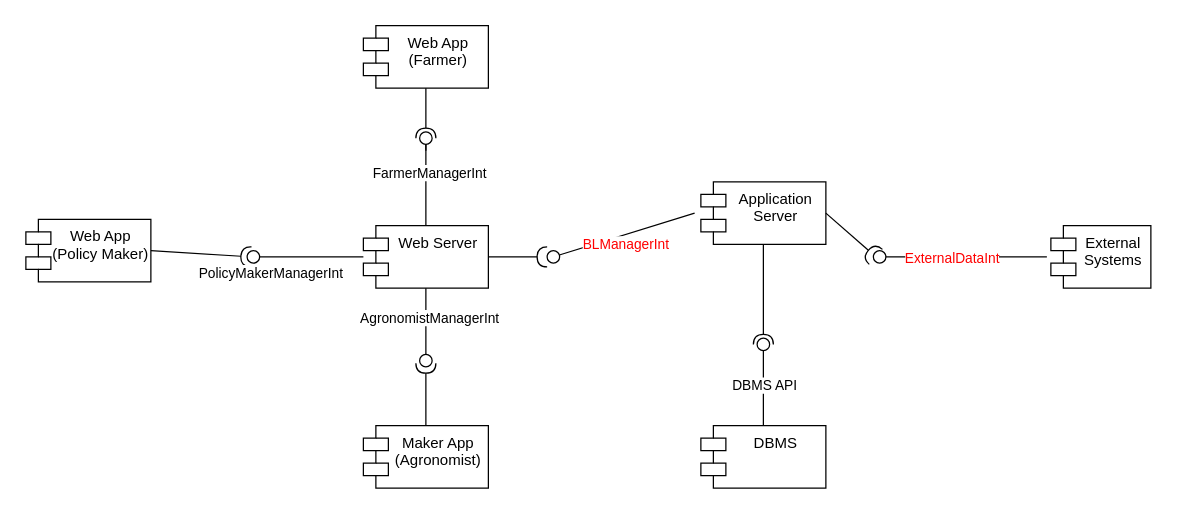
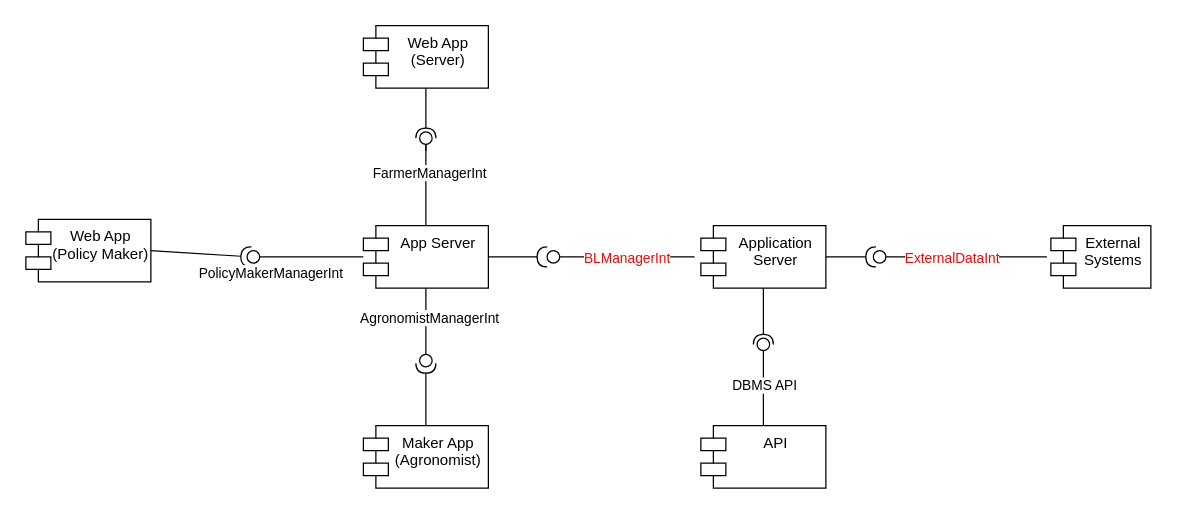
node "Web App (Farmer)": label "Web App (Farmer)" -> "Web App (Server)"
node "Application Server": moved (763, 213) -> (763, 257)
node "Web Server": label "Web Server" -> "App Server"
node "DBMS": label "DBMS" -> "API"
